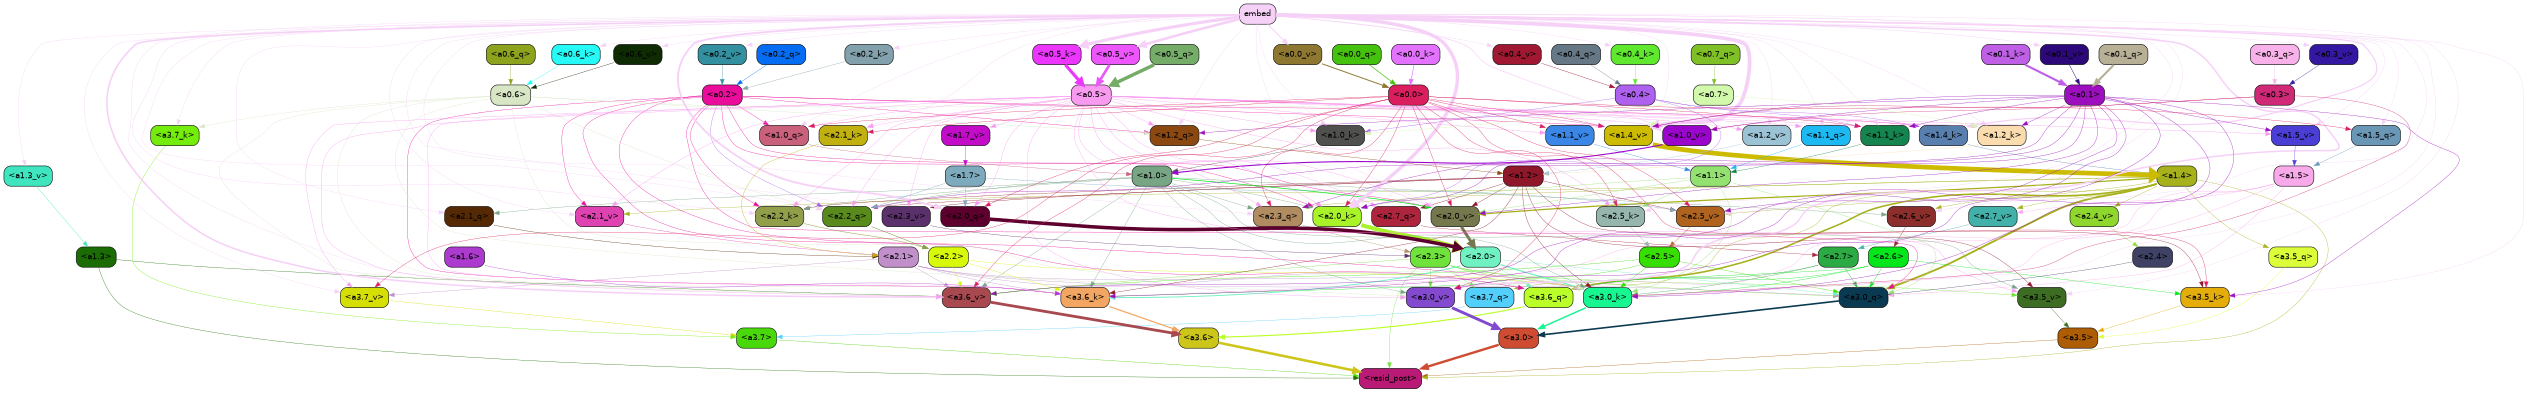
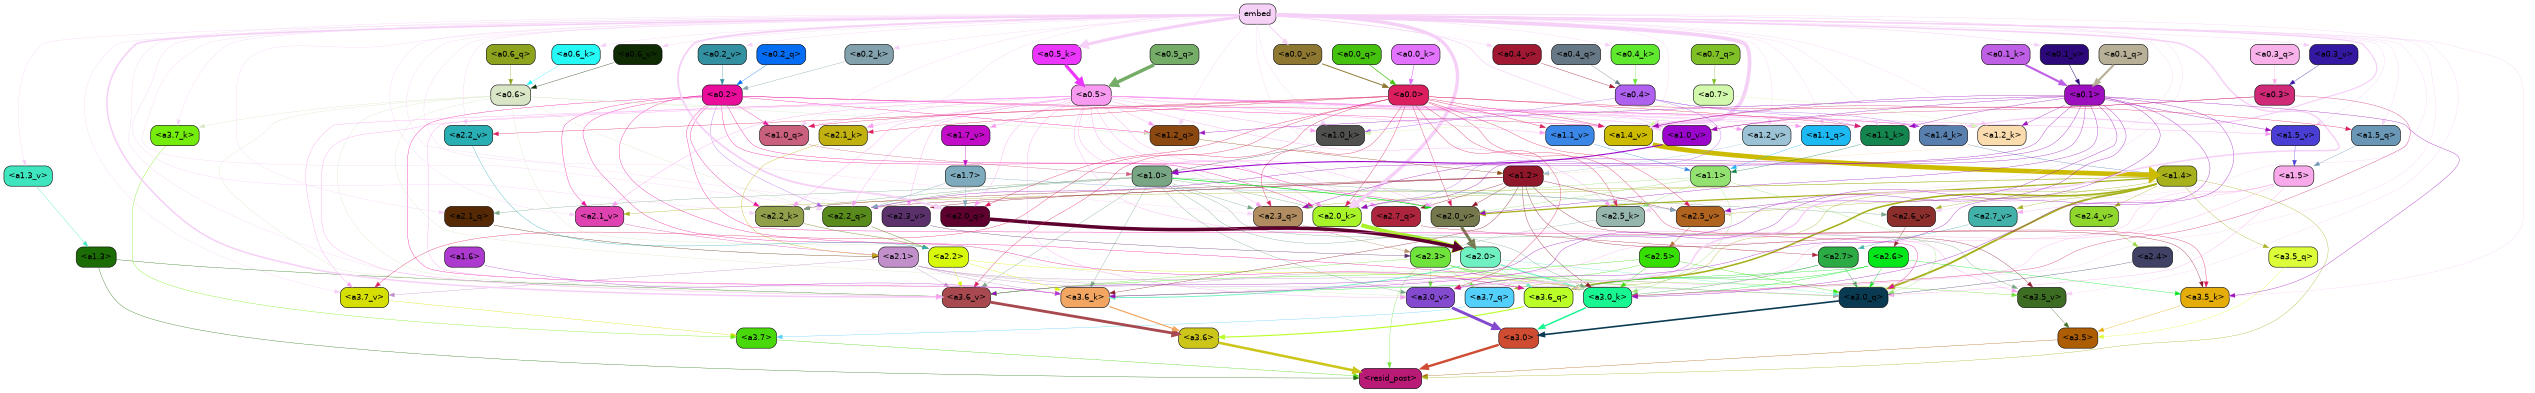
node "<a0.5_v>": removed
node "<a2.2_v>": added
edge "<a2.5_k>" -> "<a2.5>": now "<a2.5_k>" -> "<a2.3>"
